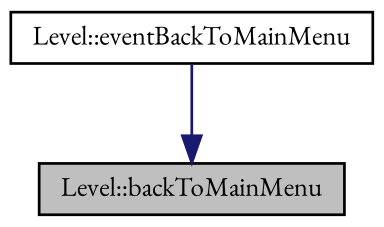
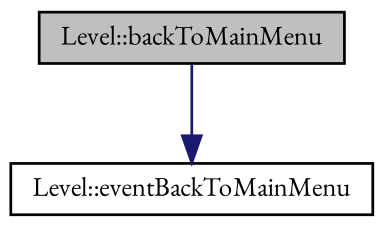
edge "Level::eventBackToMainMenu" -> "Level::backToMainMenu": reversed
